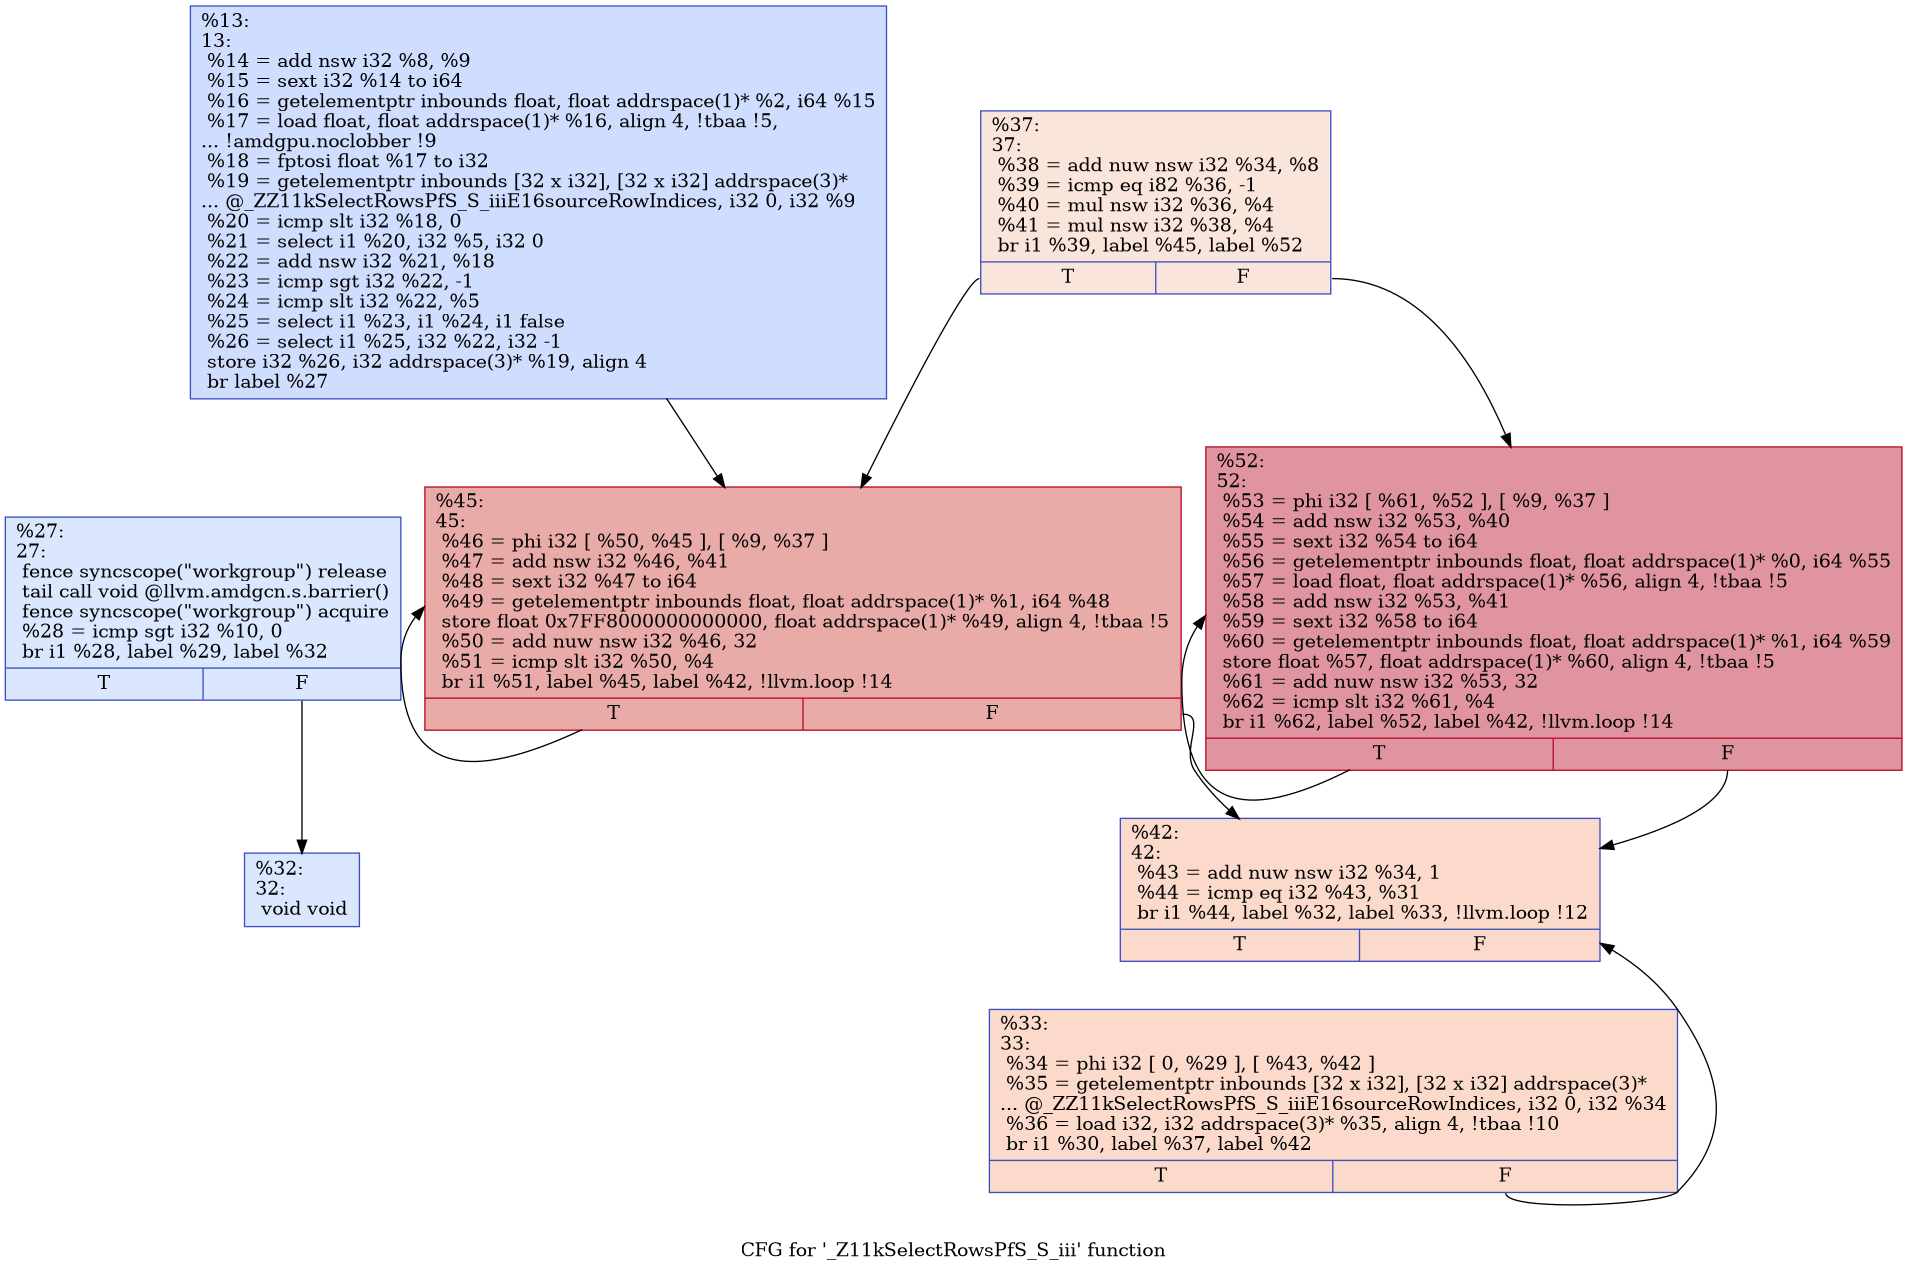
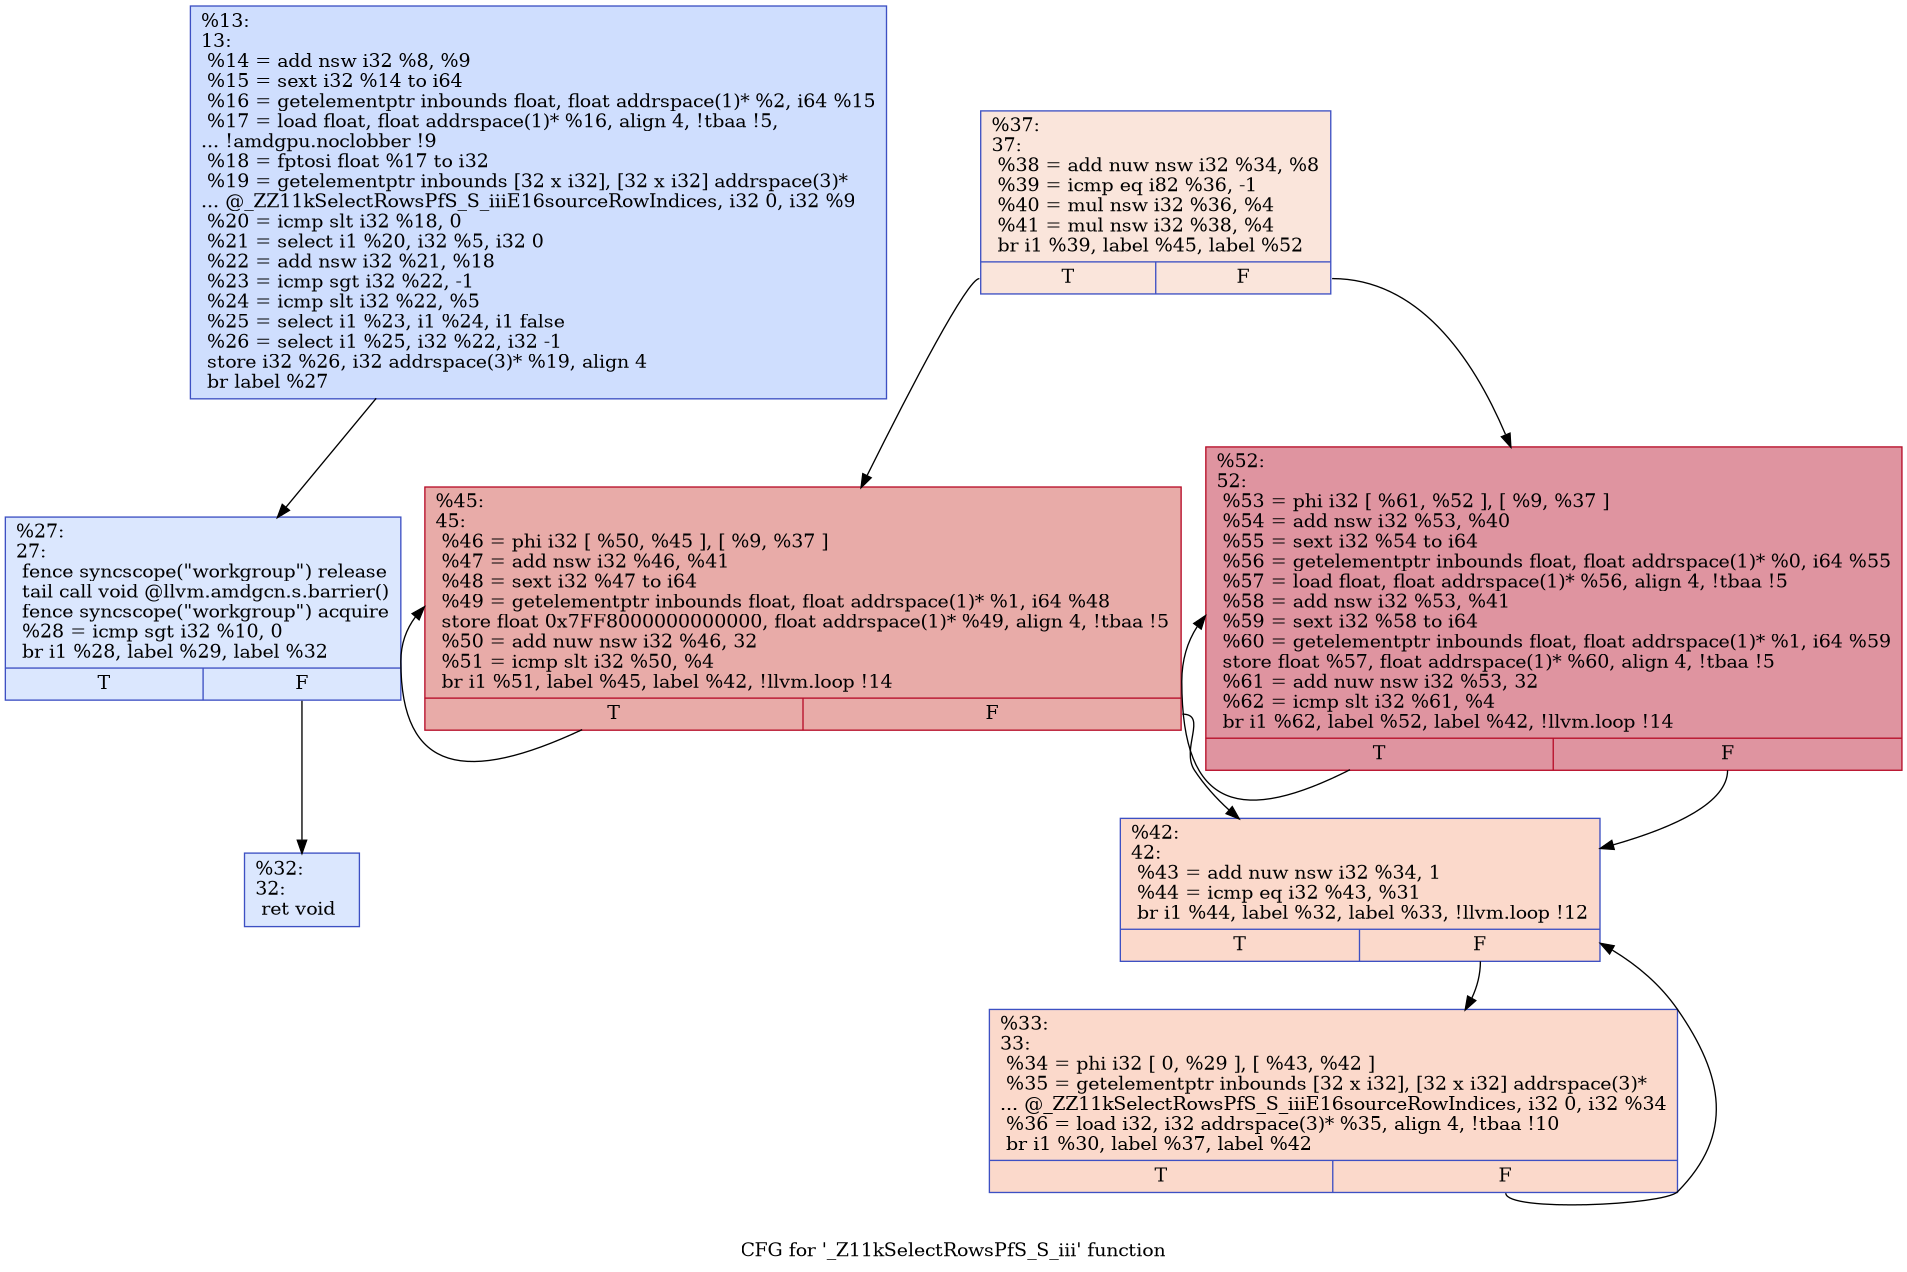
edge "%13:" -> "%45:": now "%13:" -> "%27:"
node "%32:": text "void void" -> "ret void"
edge "%42:" -> "%33:": added
